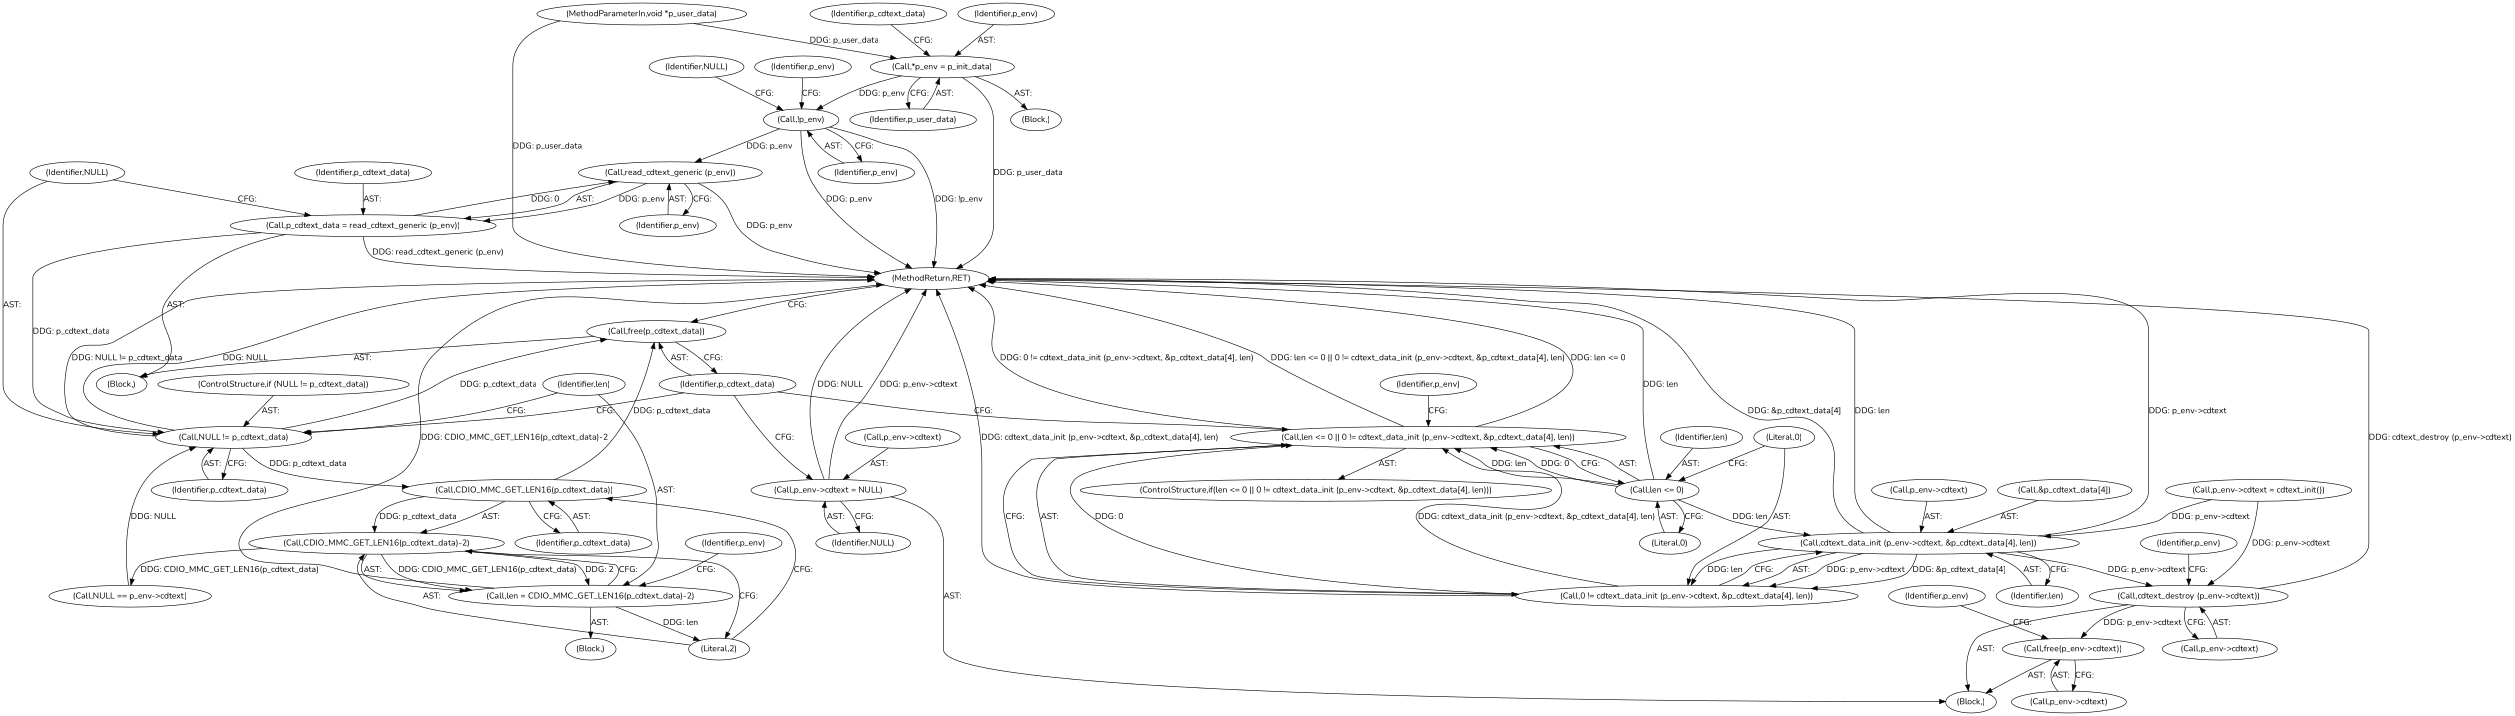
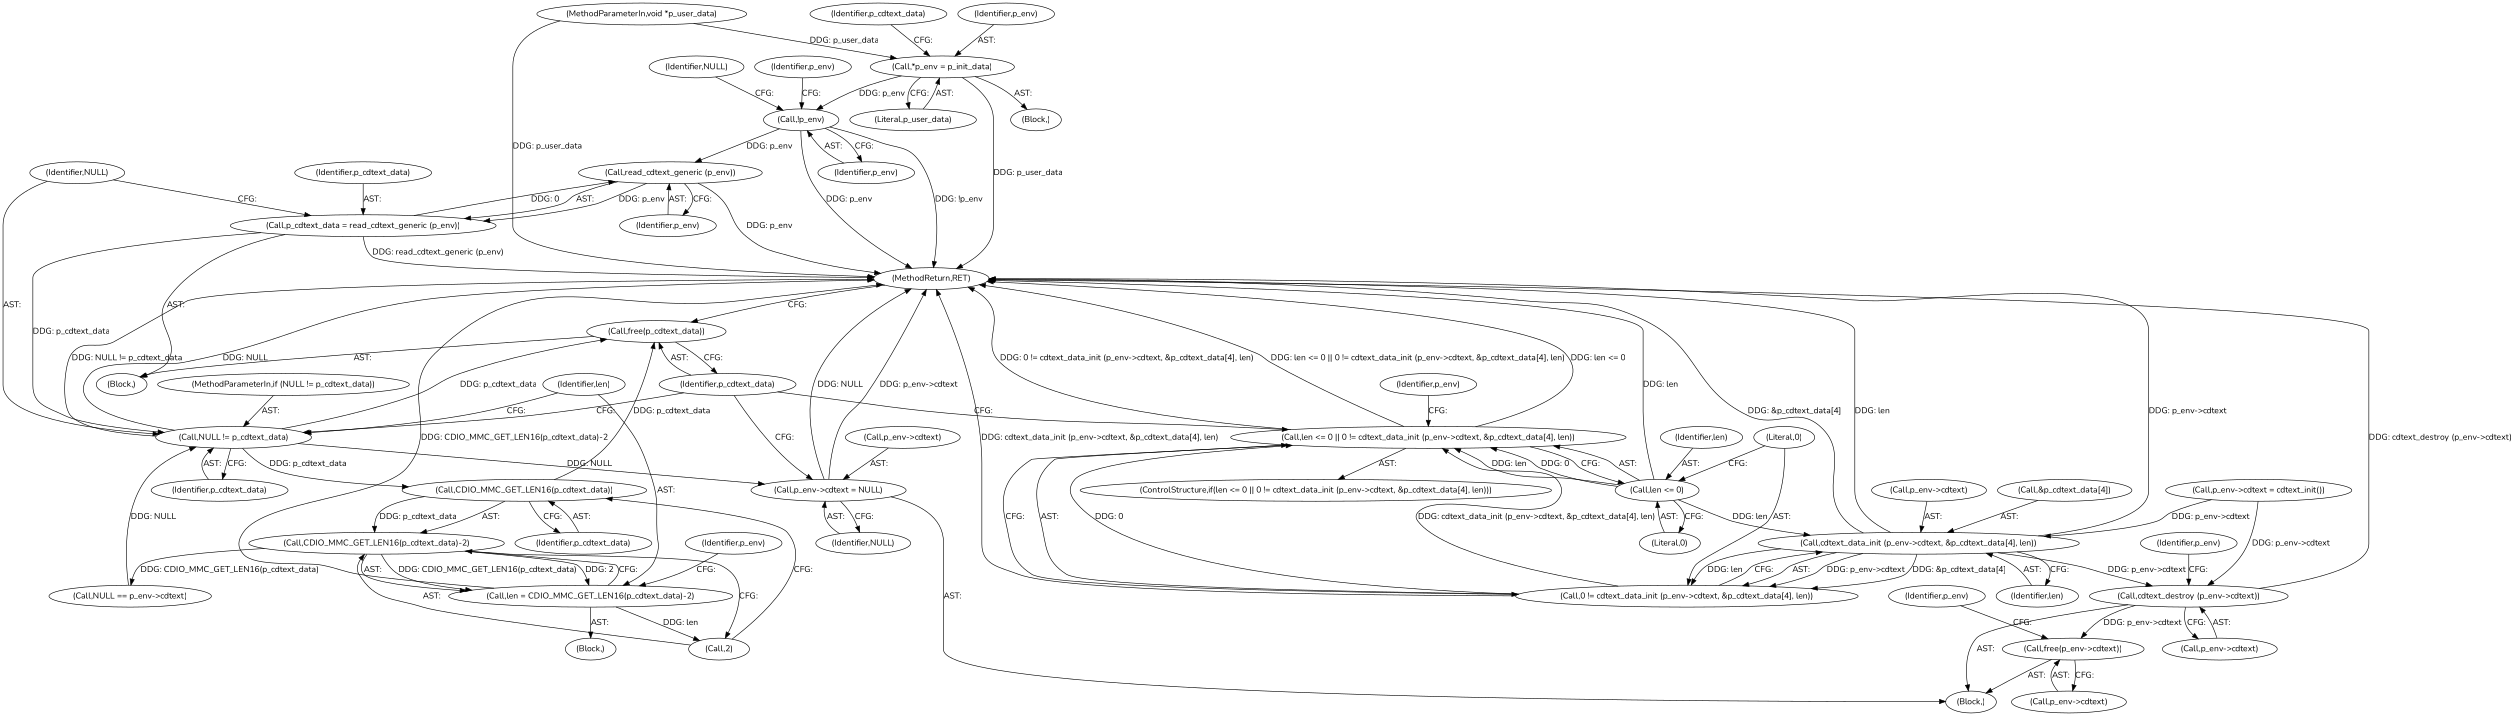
node "(Identifier,p_user_data)": label "(Identifier,p_user_data)" -> "(Literal,p_user_data)"
node "(ControlStructure,if (NULL != p_cdtext_data))": label "(ControlStructure,if (NULL != p_cdtext_data))" -> "(MethodParameterIn,if (NULL != p_cdtext_data))"
edge "(Call,NULL != p_cdtext_data)" -> "(Call,p_env->cdtext = NULL)": added, label "DDG: NULL"
node "(Literal,2)": label "(Literal,2)" -> "(Call,2)"
